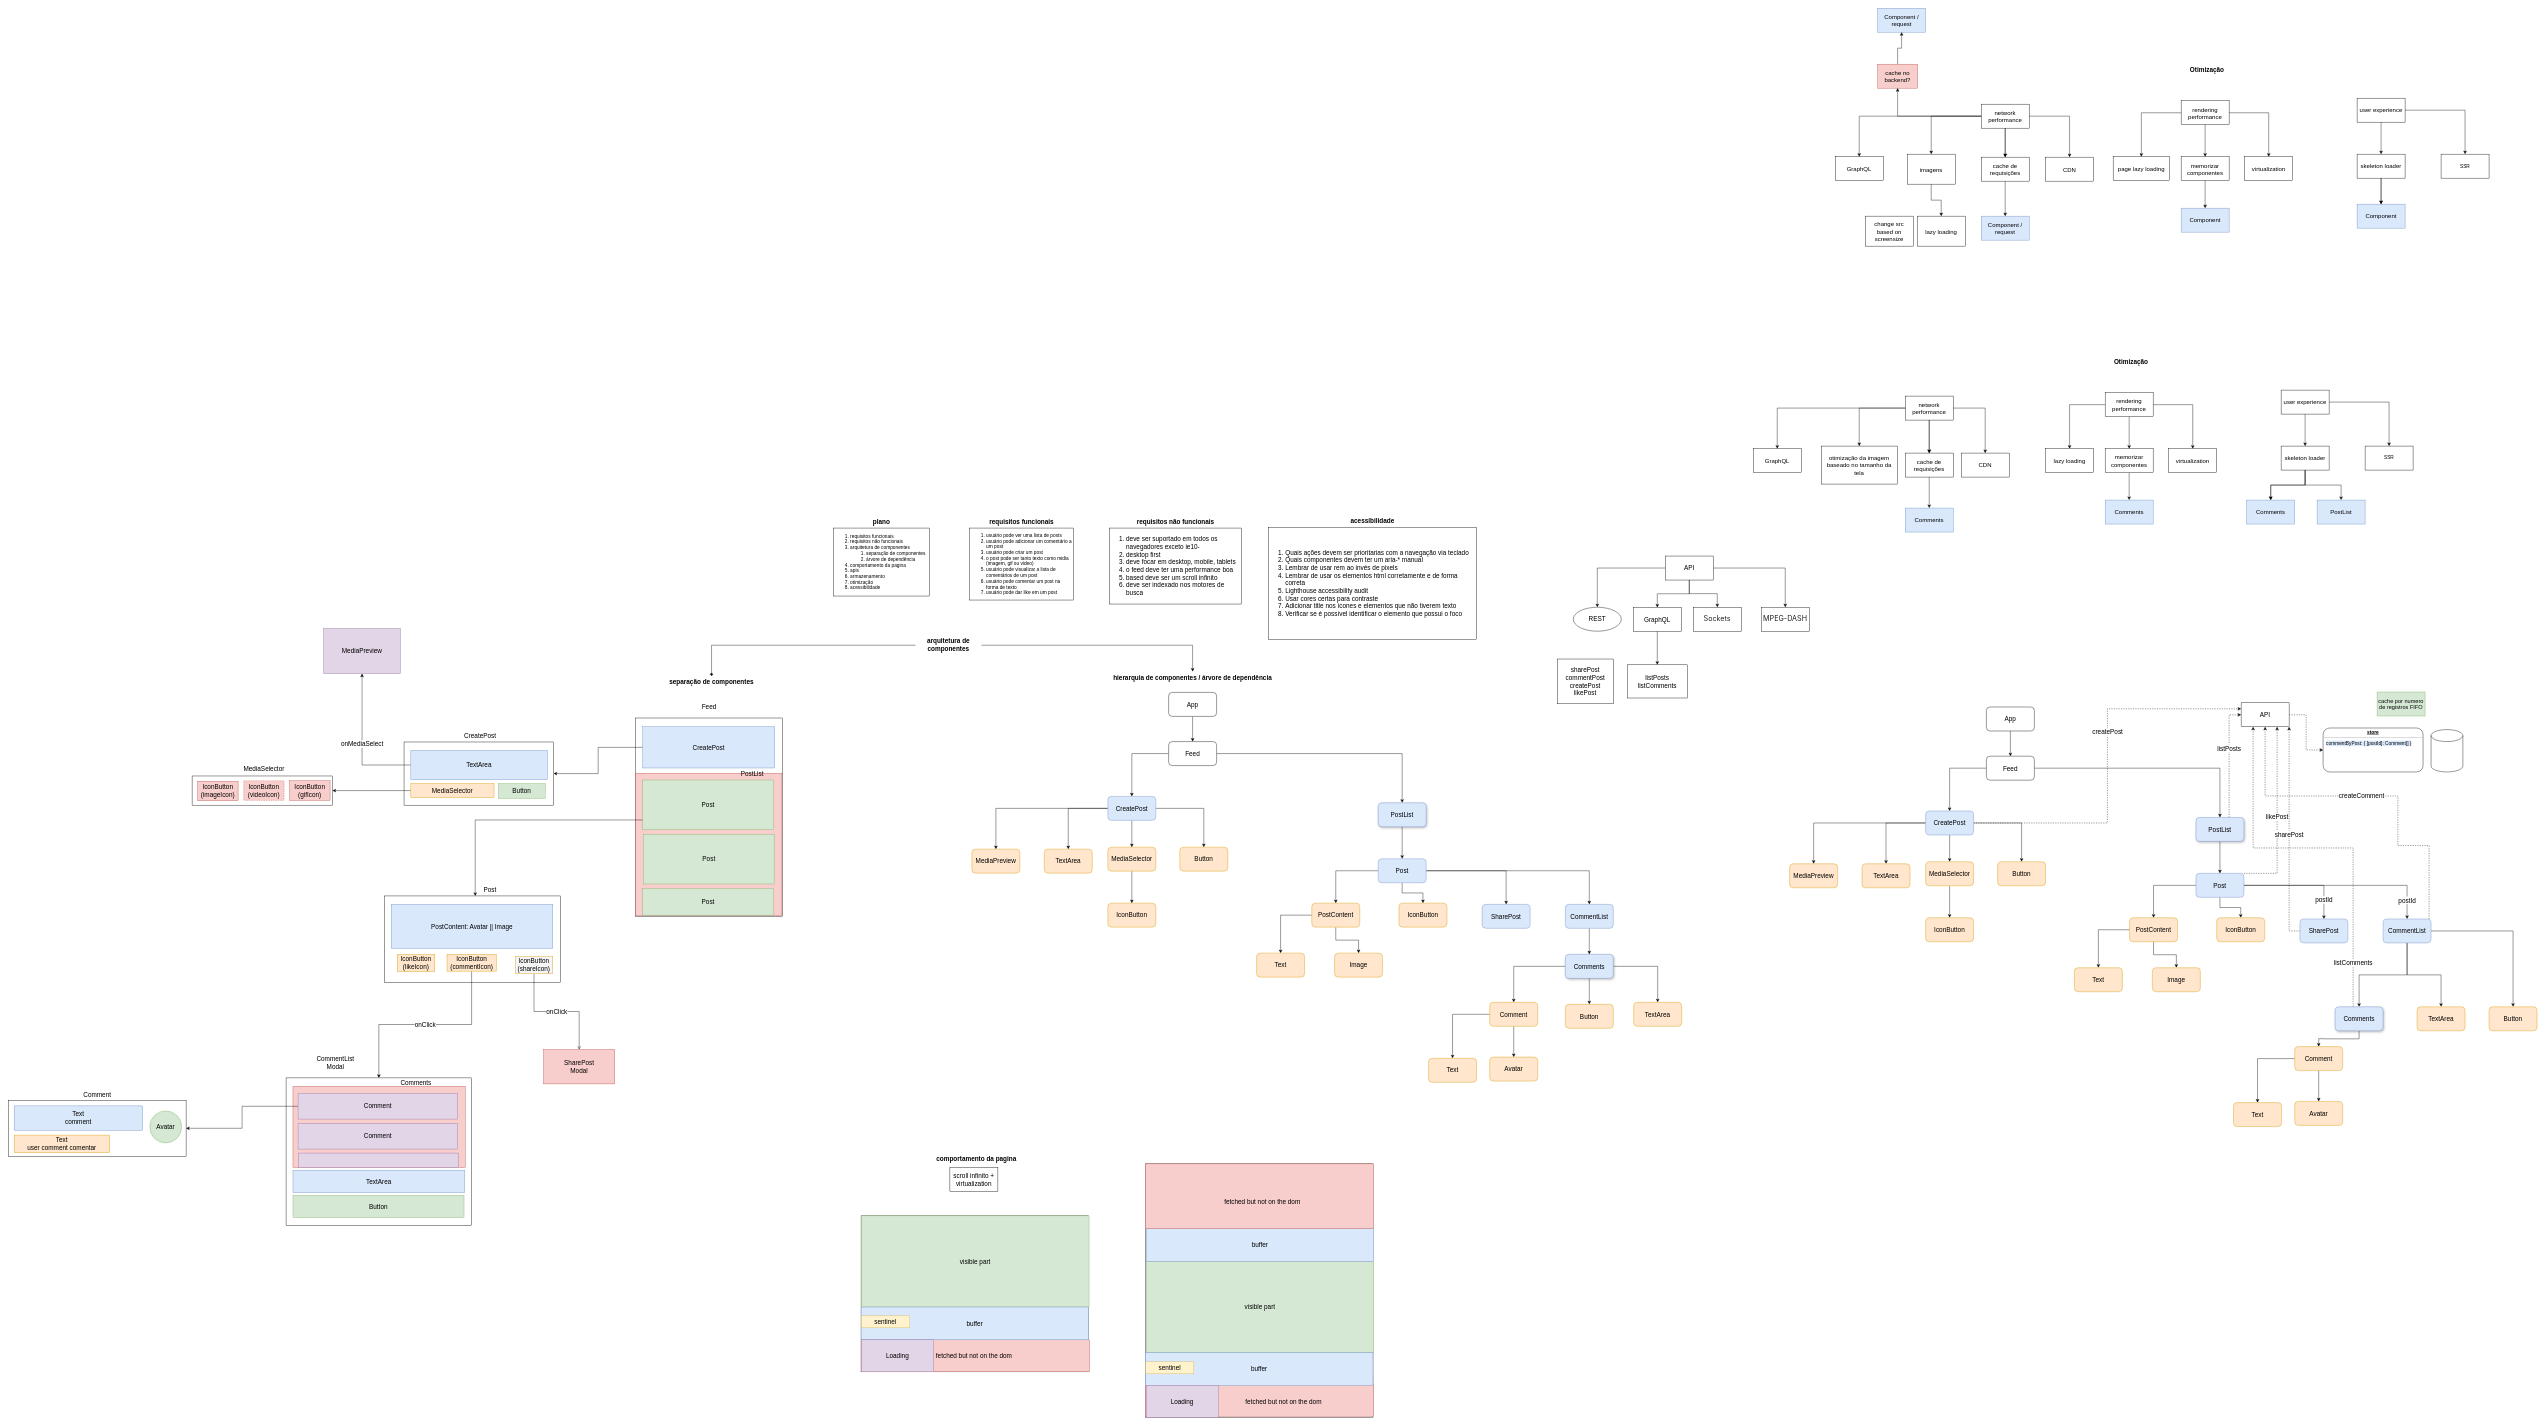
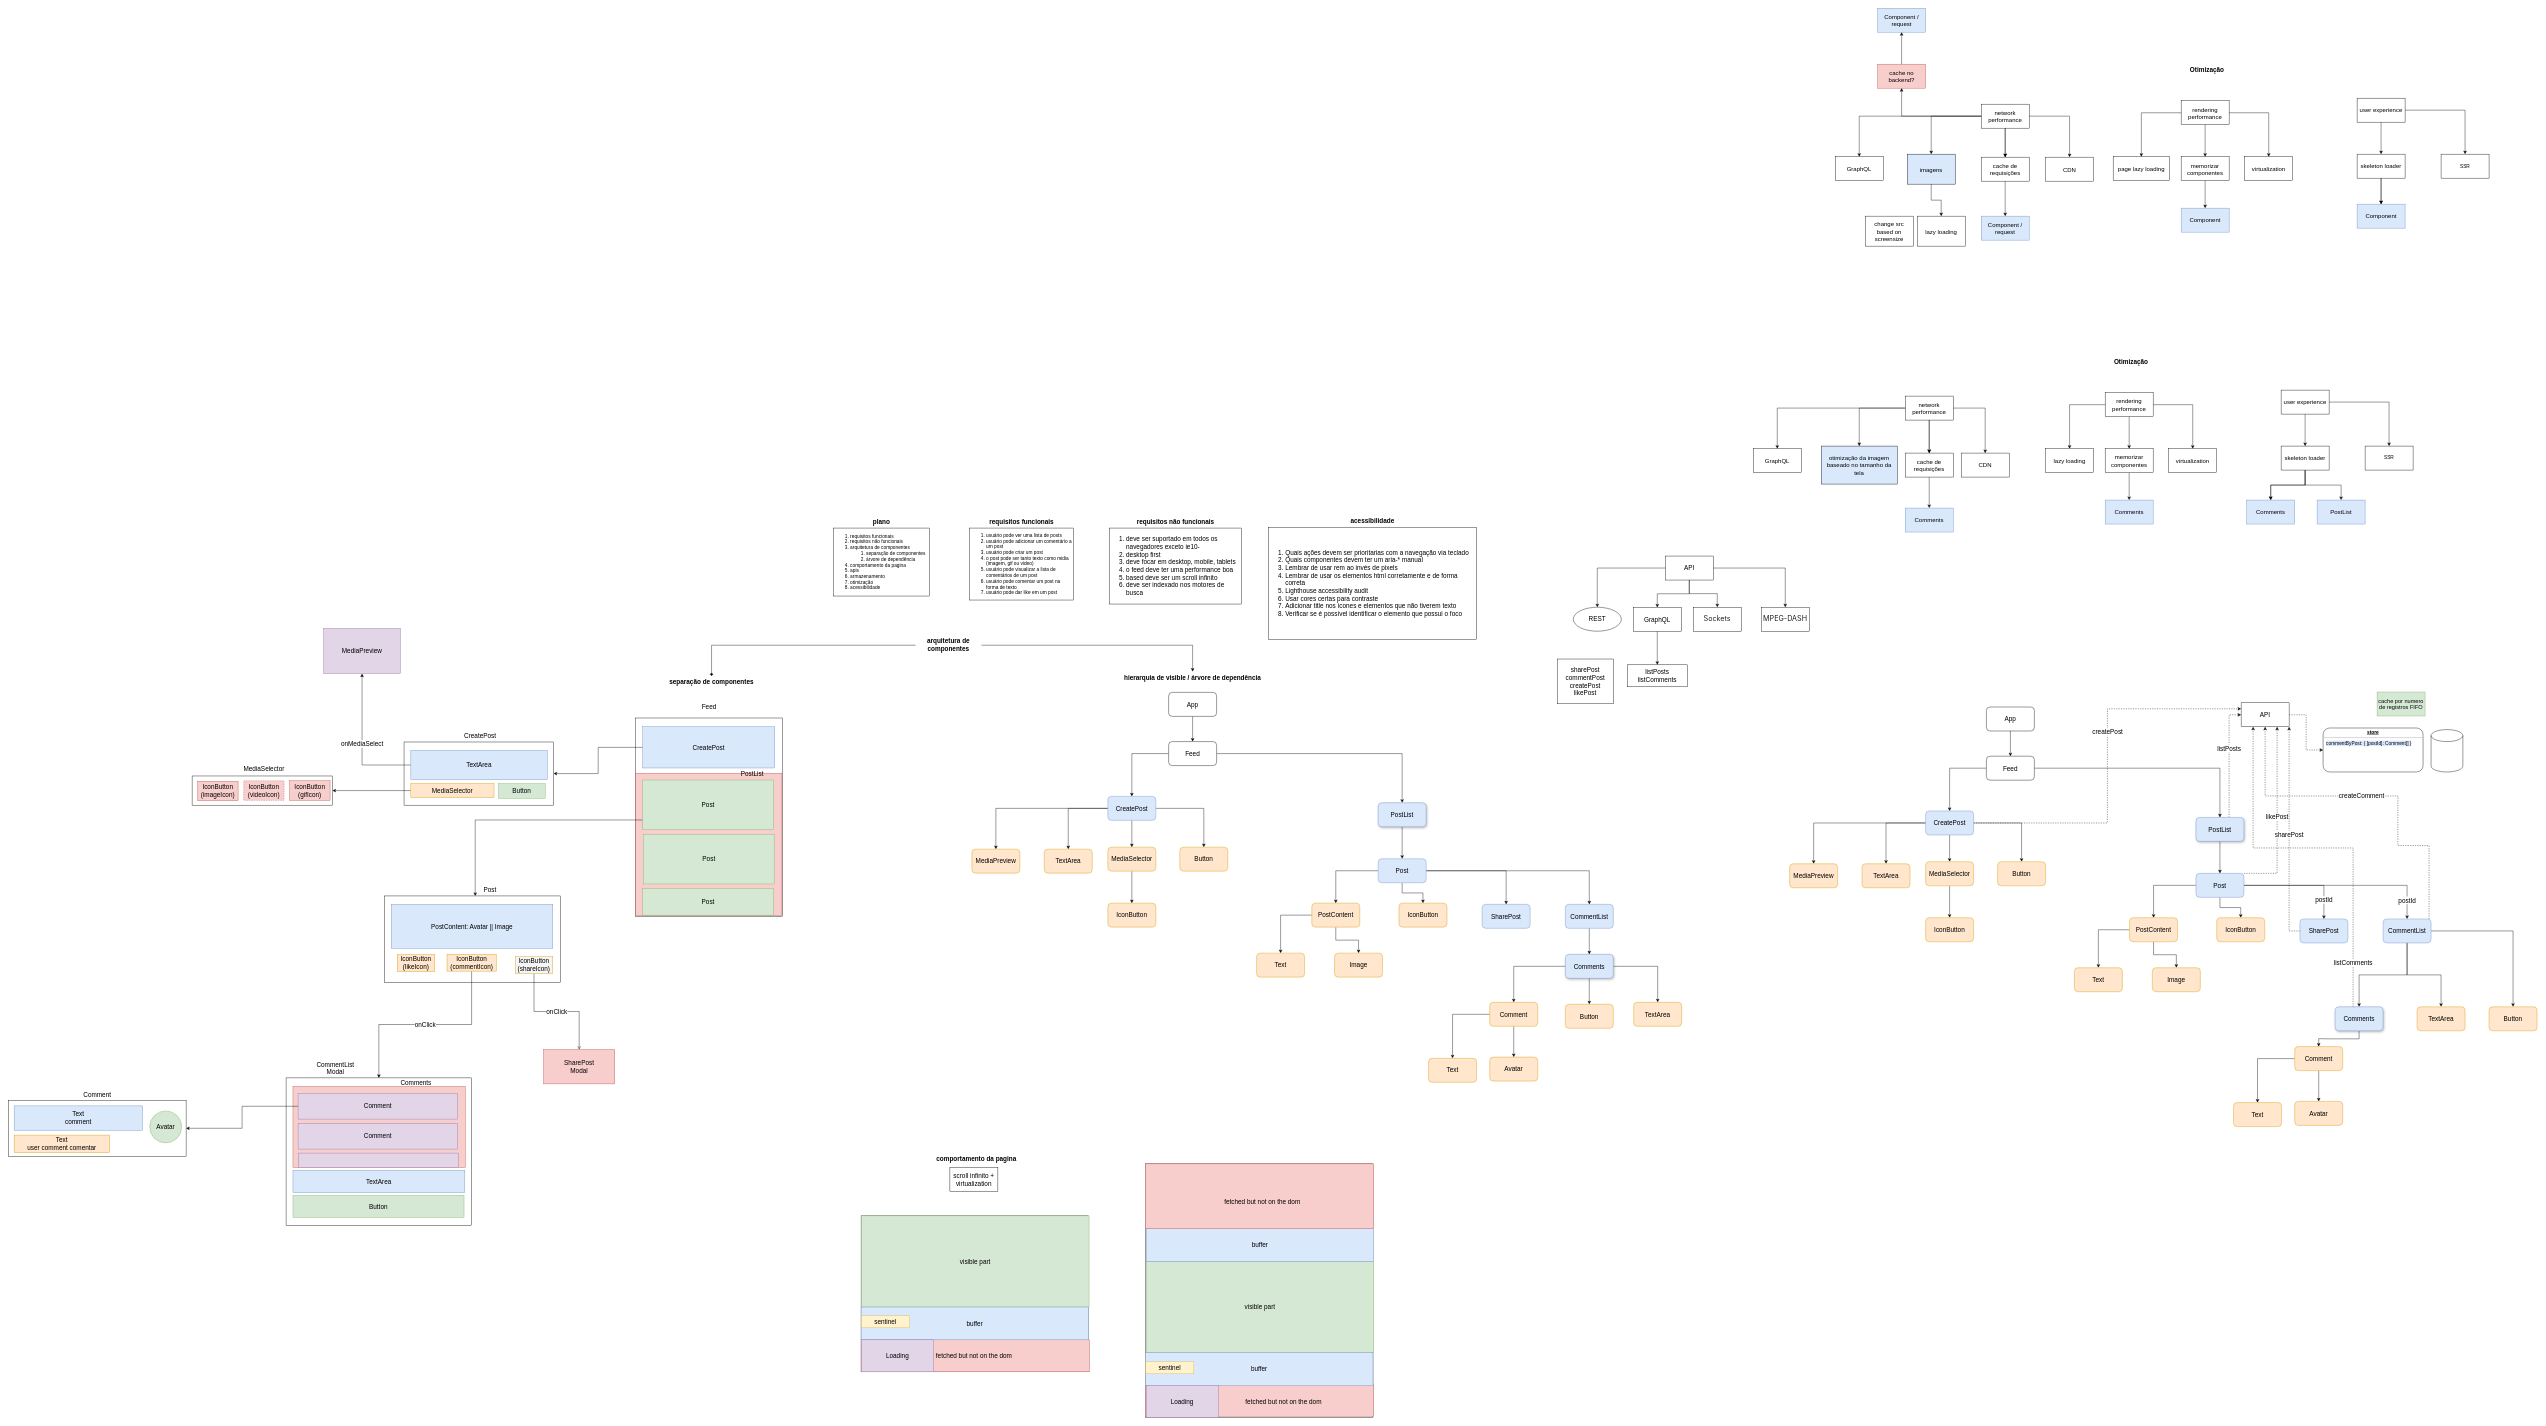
node "cache no backend?": size 40x24 -> 48x24
node "imagens": fillcolor #ffffff -> #dae8fc
node "otimização da imagem baseado no tamanho da tela": fillcolor #ffffff -> #dae8fc
node "hierarquia de componentes / árvore de dependência": label "hierarquia de componentes / árvore de dependência" -> "hierarquia de visible / árvore de dependência"
node "listPosts listComments": size 60x33 -> 60x22
node "CommentList Modal": moved (335, 1062) -> (335, 1068)
